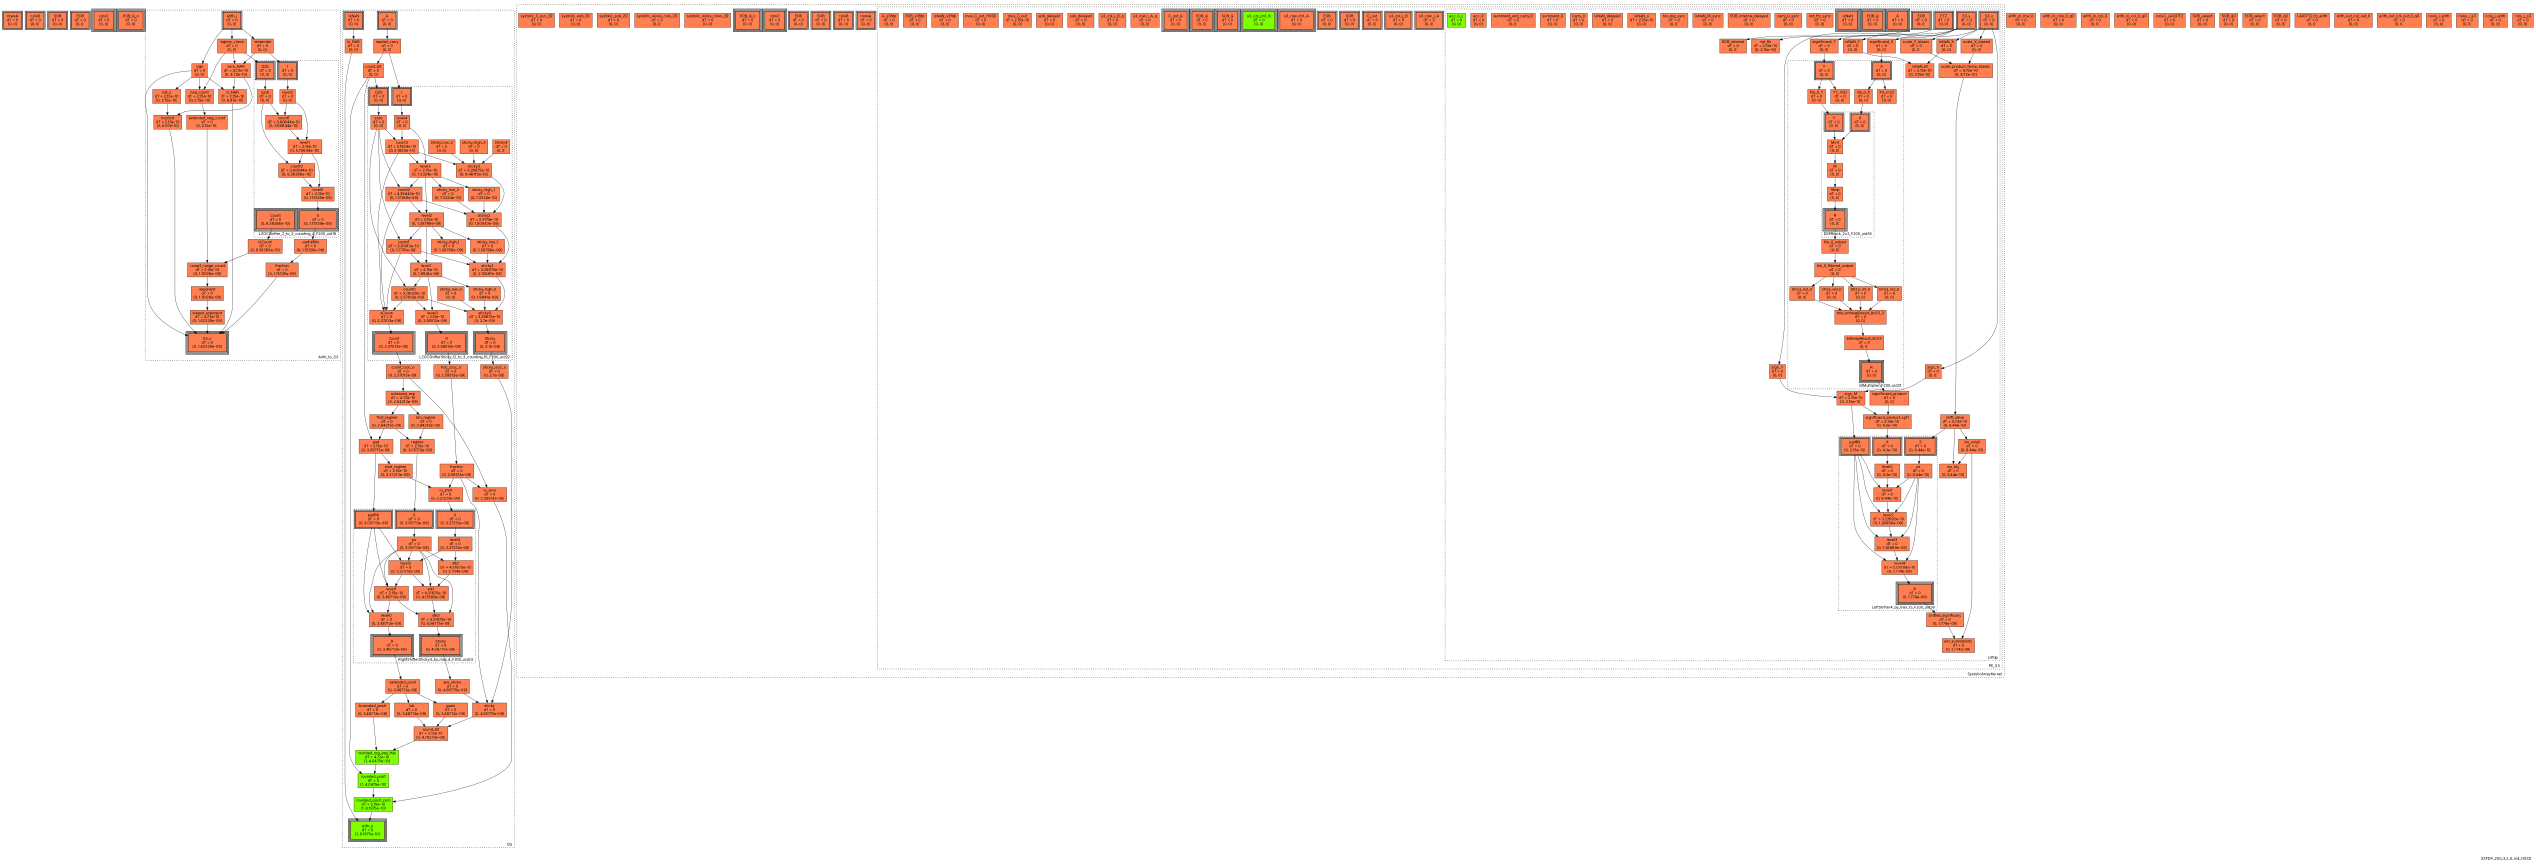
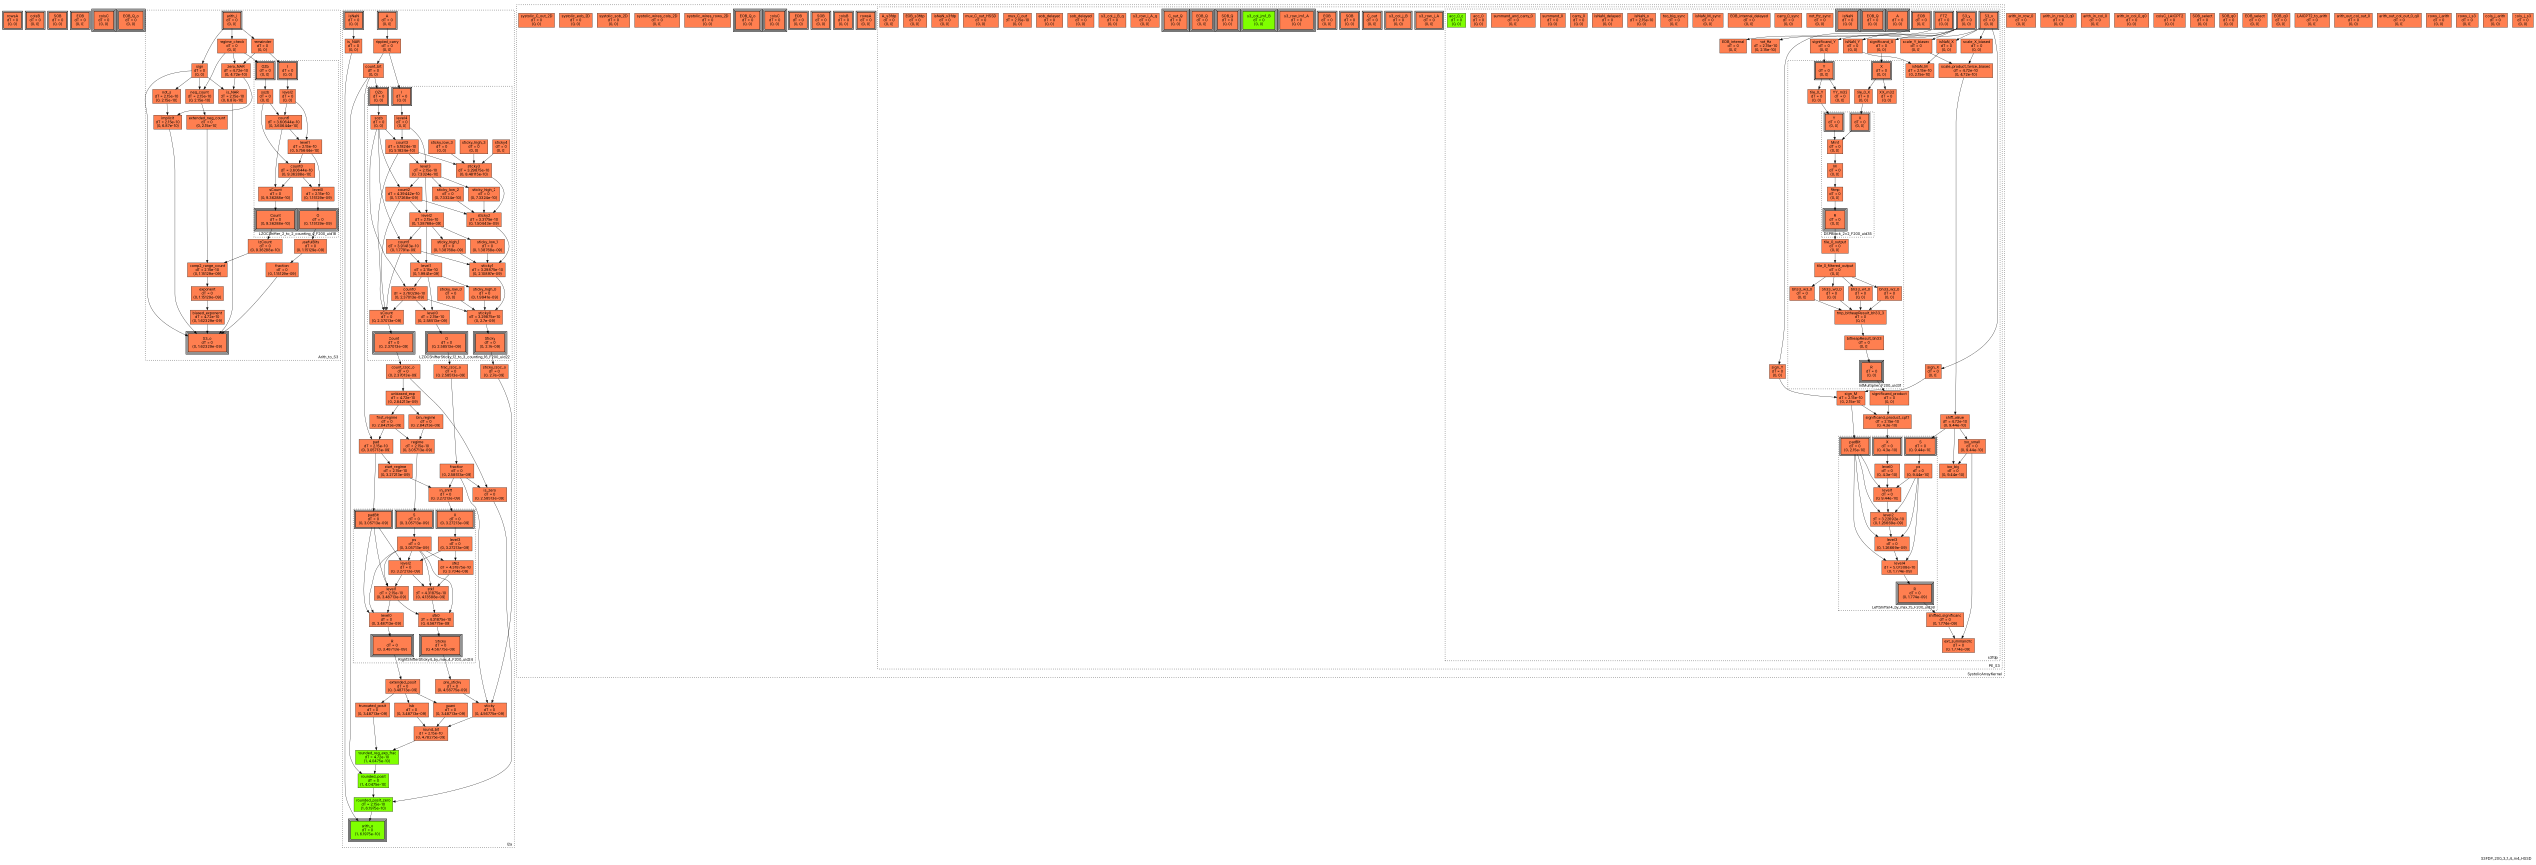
node "sCount dT = 0 (0, 9.36288e-10)": added
